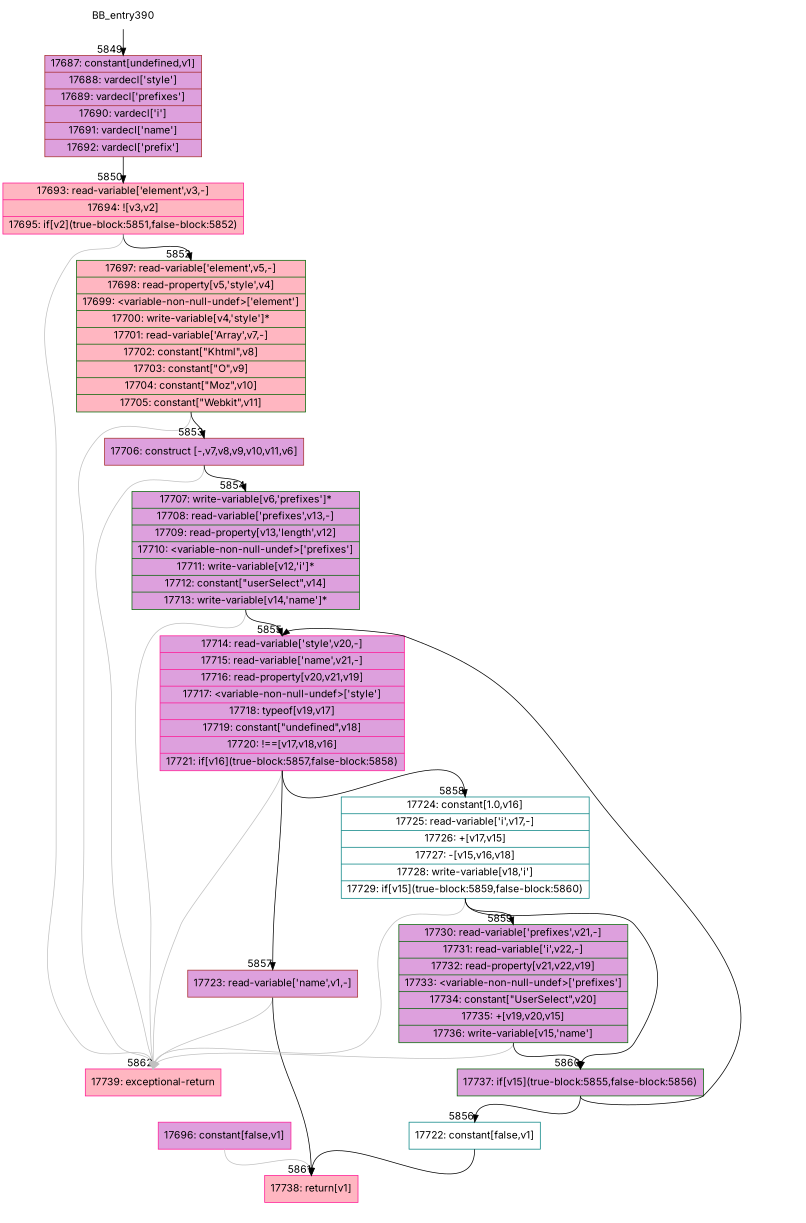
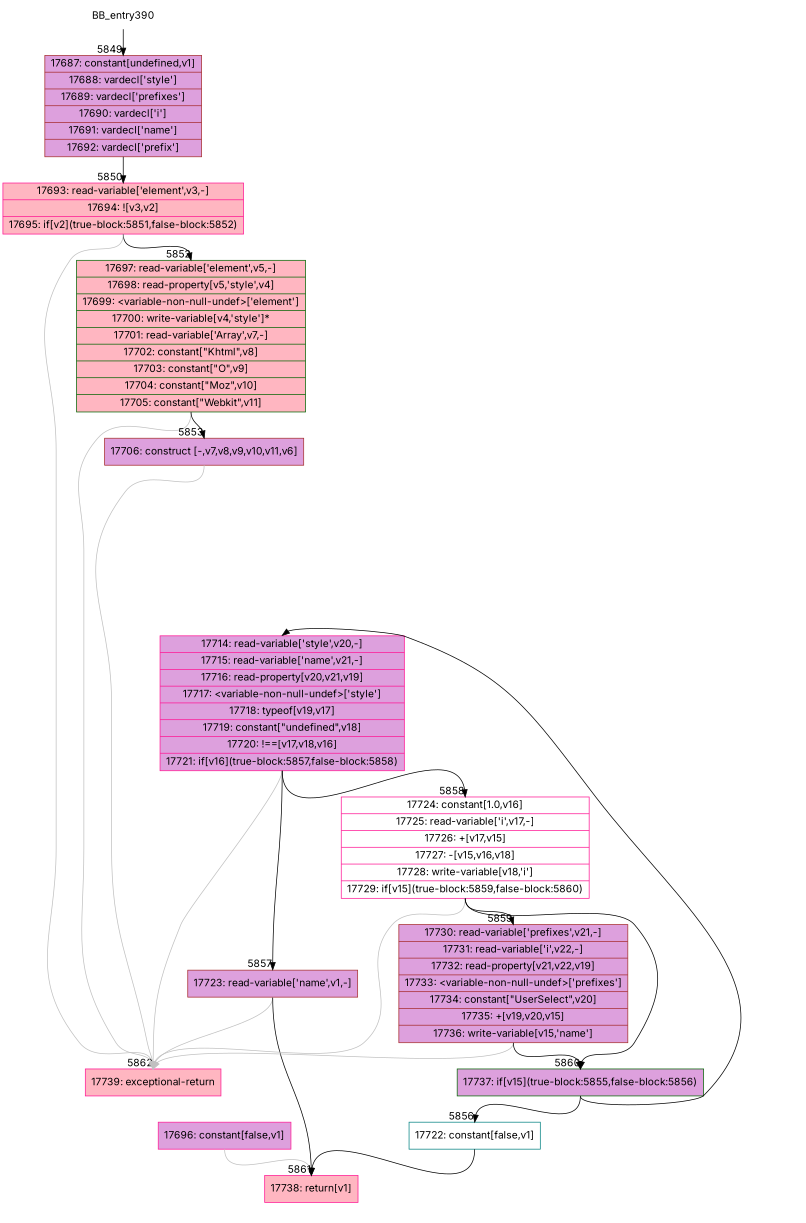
node "17707: write-variable[v6,'prefixes']*": removed
node "17724: constant[1.0,v16]": color teal -> deeppink
node "17730: read-variable['prefixes',v21,-]": color darkgreen -> brown
